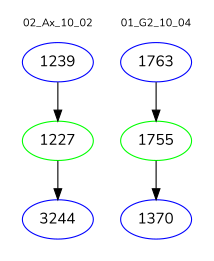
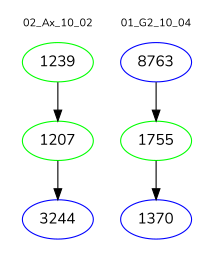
node "1239": color blue -> green
node "1763": label "1763" -> "8763"
node "1227": label "1227" -> "1207"
